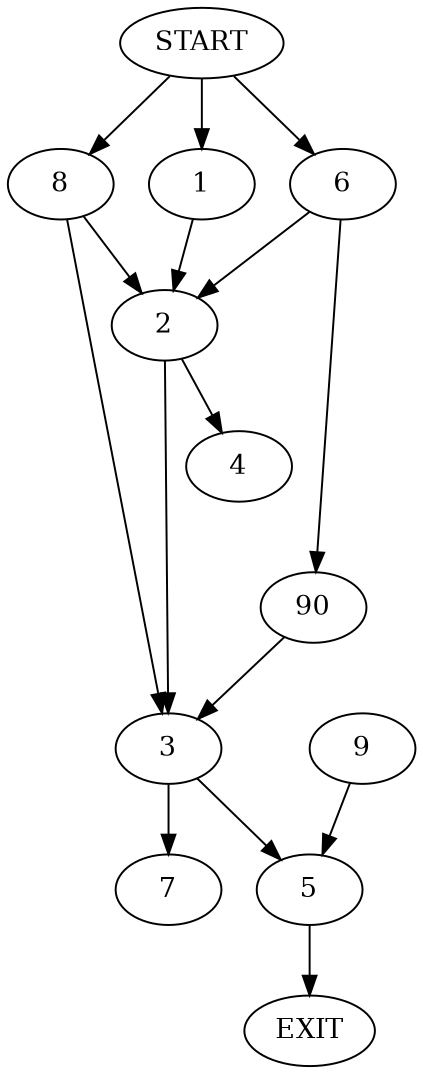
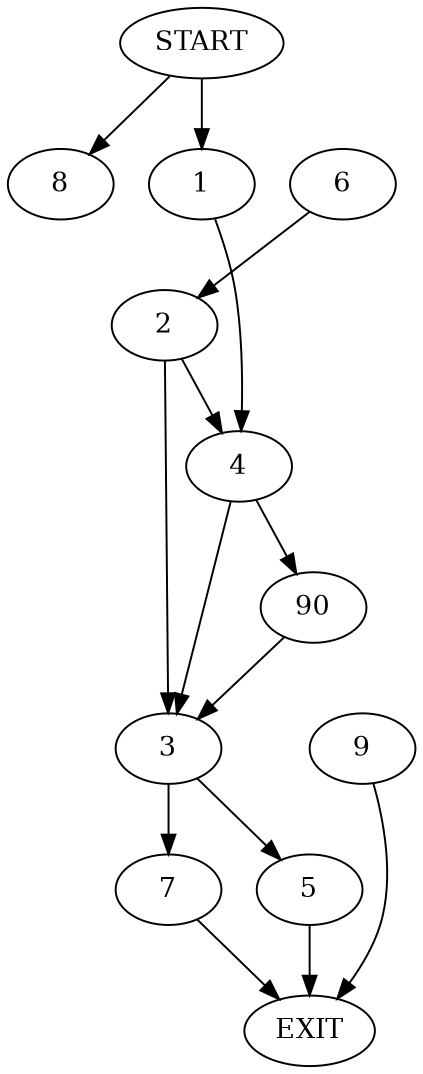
edge "START" -> "6": removed
edge "1" -> "2": now "1" -> "4"
edge "8" -> "2": removed
edge "6" -> "90": now "4" -> "90"
edge "8" -> "3": now "4" -> "3"
edge "9" -> "5": now "9" -> "EXIT"
edge "7" -> "EXIT": added
